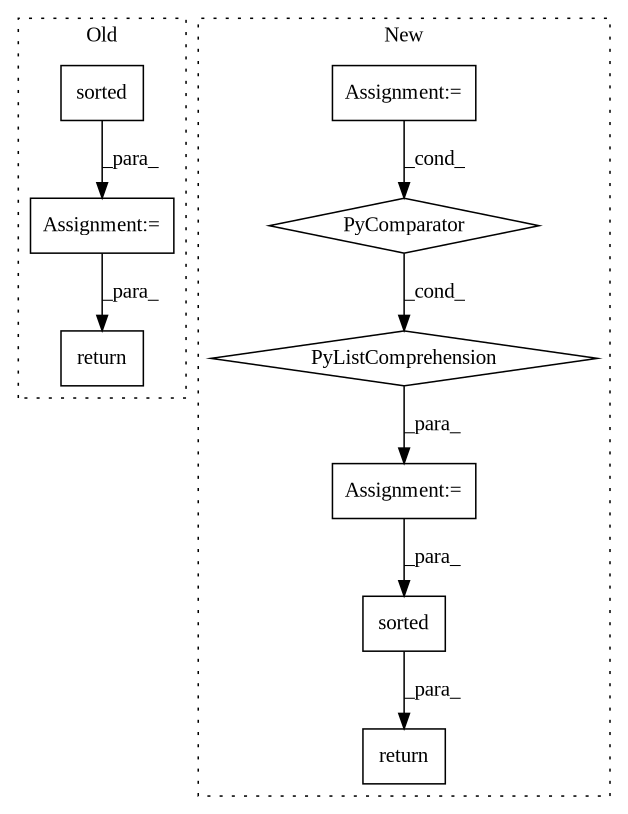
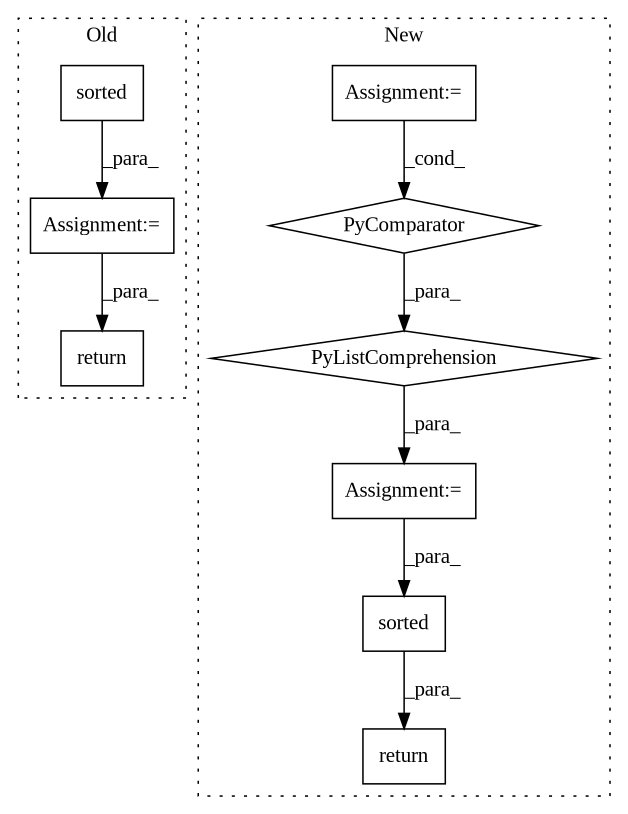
edge "PyComparator" -> "PyListComprehension": label "_cond_" -> "_para_"
